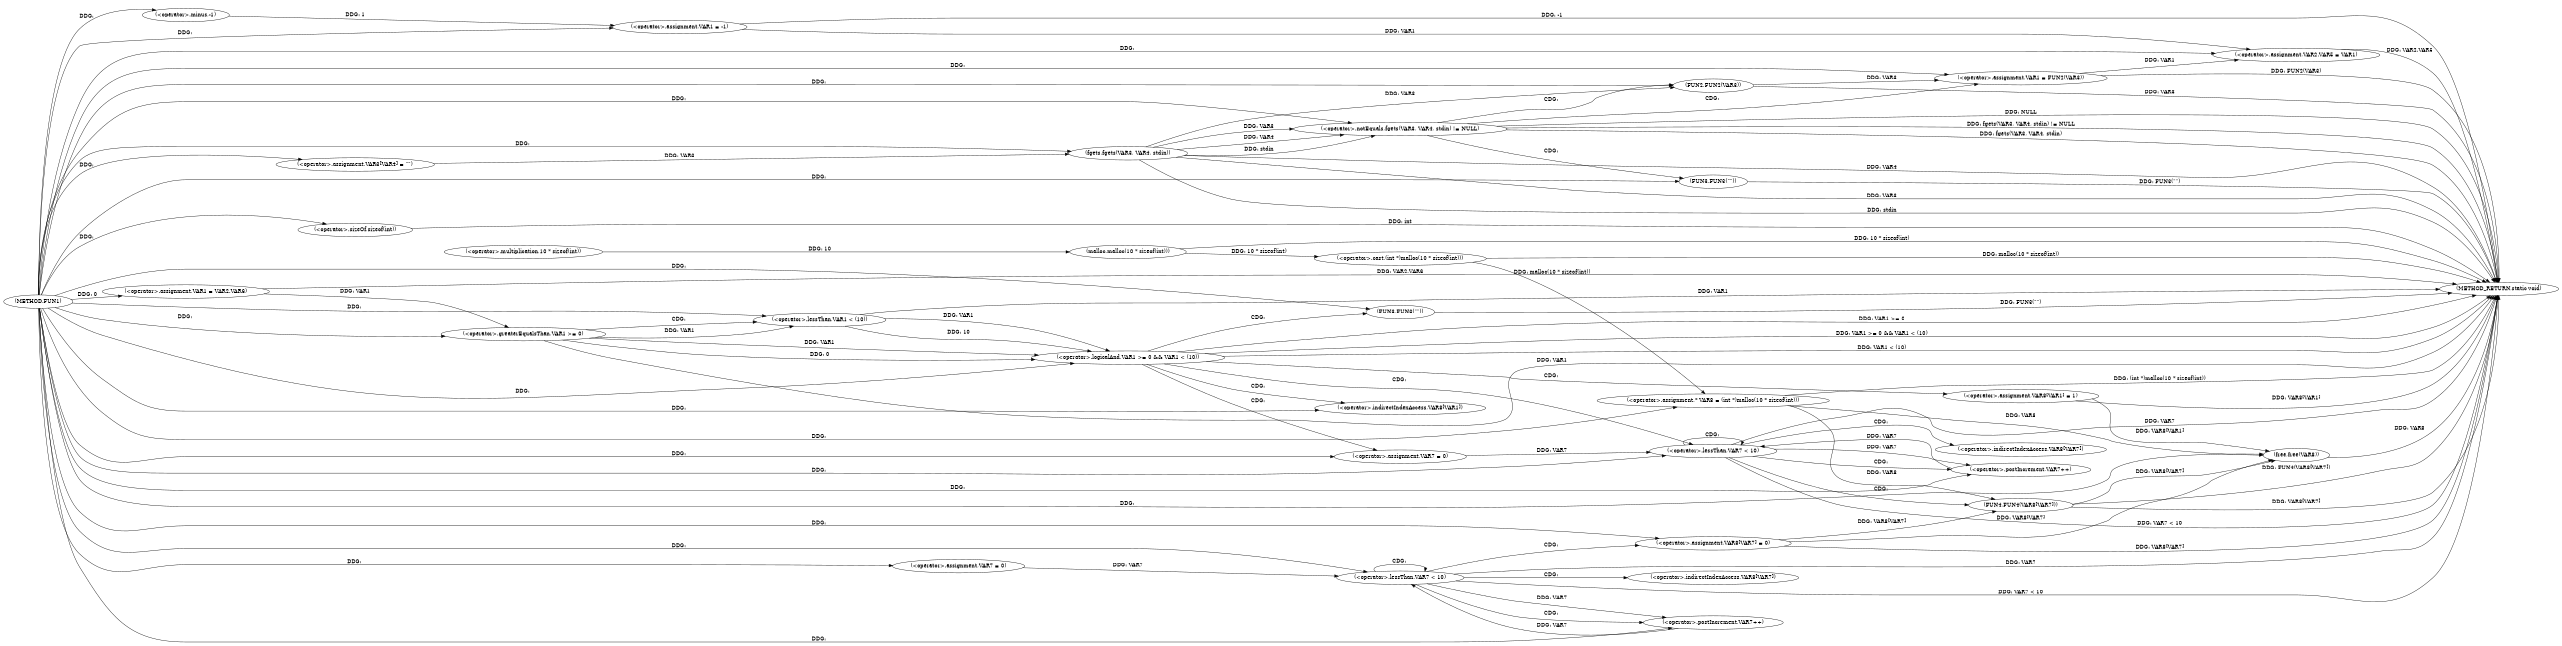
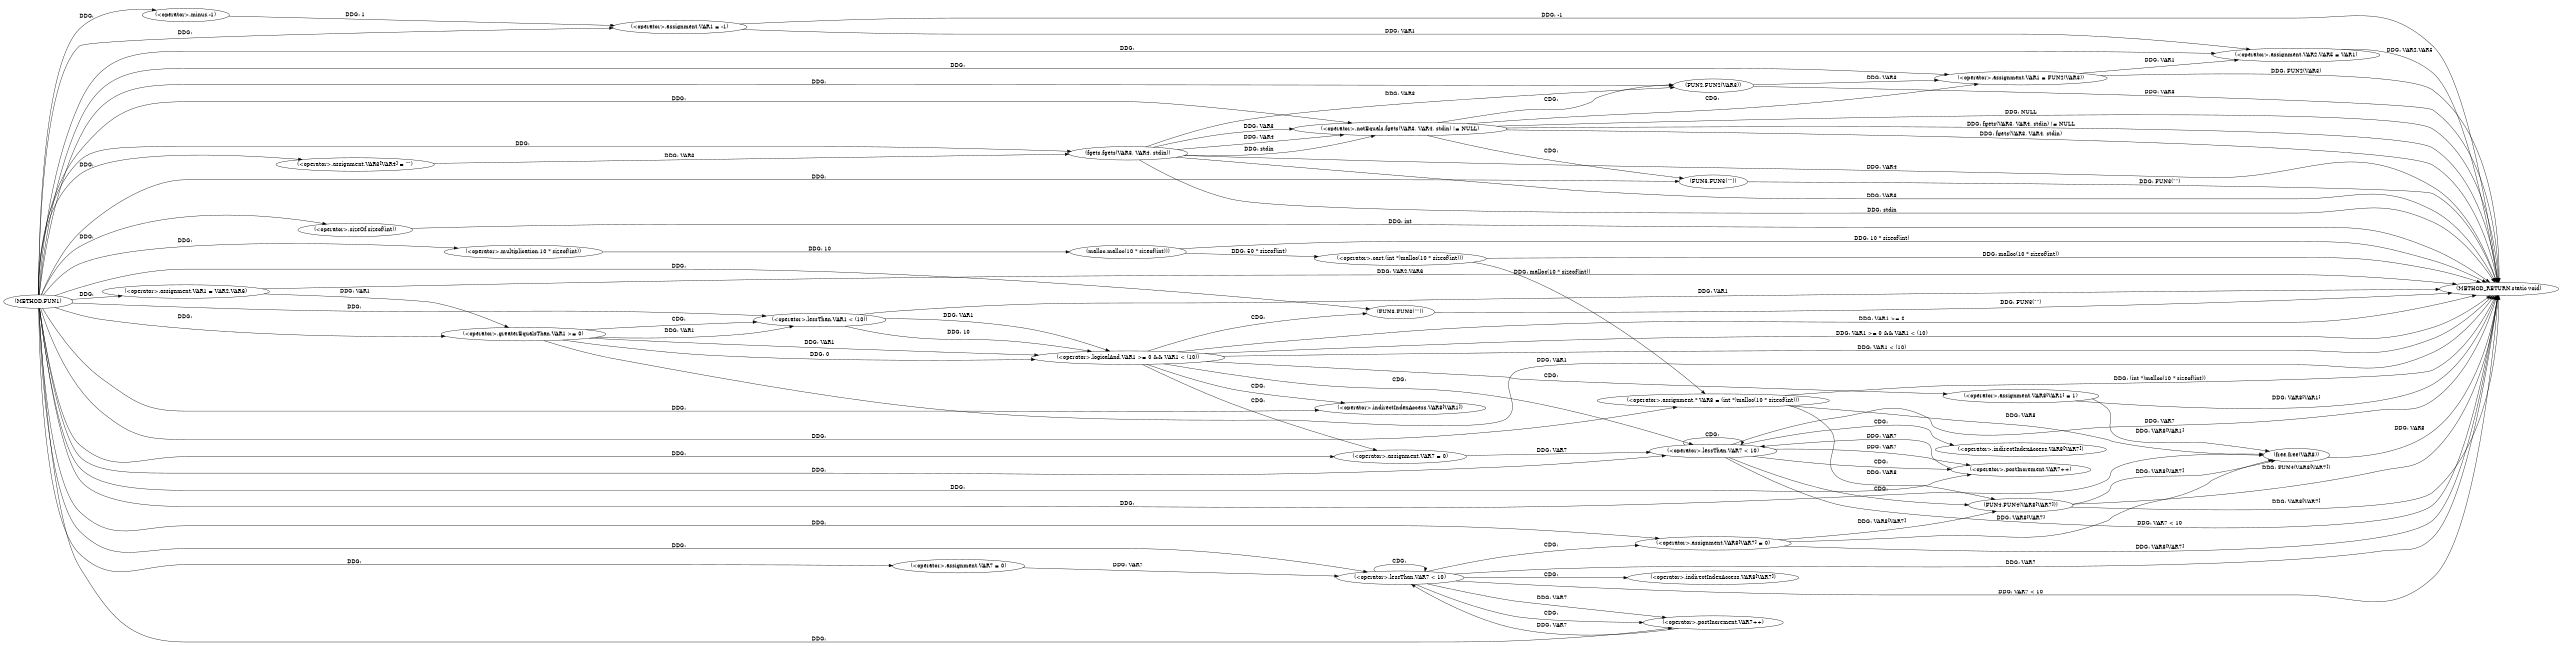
edge "(malloc,malloc(10 * sizeof(int)))" -> "(<operator>.cast,(int *)malloc(10 * sizeof(int)))": label "DDG: 10 * sizeof(int)" -> "DDG: 50 * sizeof(int)"
edge "(METHOD,FUN1)" -> "(<operator>.assignment,VAR1 = VAR2.VAR6)": label "DDG: 0" -> "DDG: "
edge "(METHOD,FUN1)" -> "(<operator>.logicalAnd,VAR1 >= 0 && VAR1 < (10))": now "(METHOD,FUN1)" -> "(<operator>.multiplication,10 * sizeof(int))"
